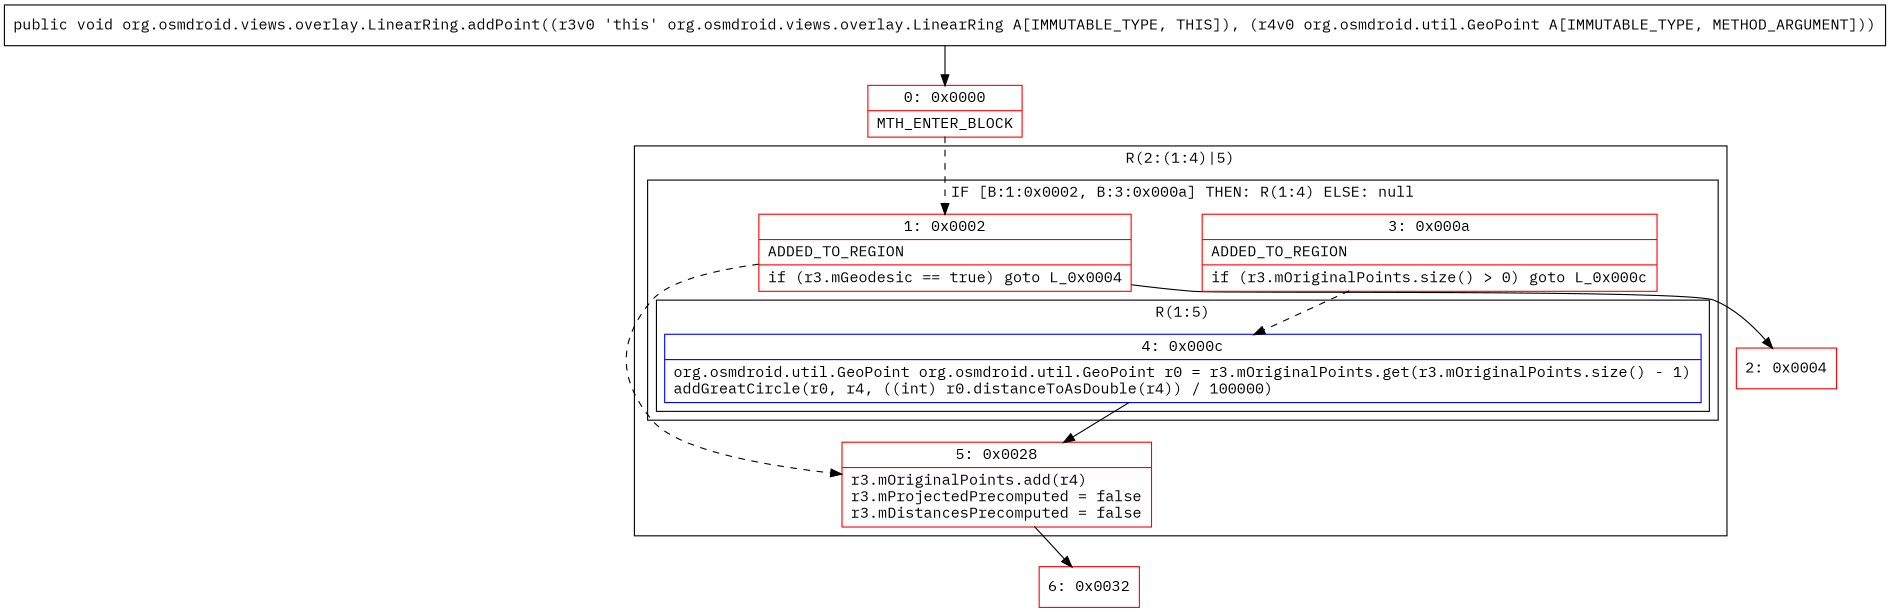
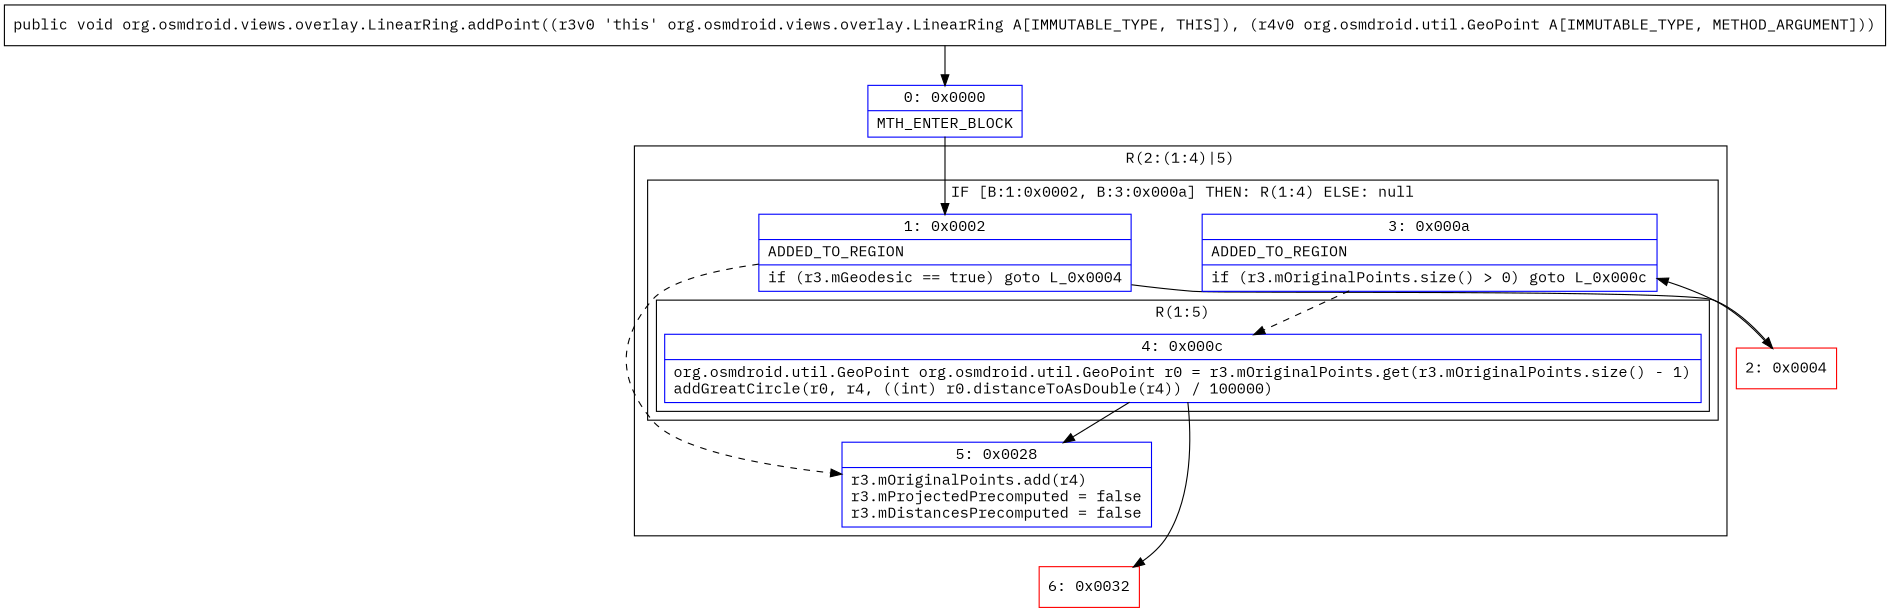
node "0: 0x0000": color red -> blue
edge "0: 0x0000" -> "1: 0x0002": style dashed -> solid
node "1: 0x0002": color red -> blue
node "3: 0x000a": color red -> blue
edge "2: 0x0004" -> "3: 0x000a": added
node "5: 0x0028": color red -> blue
edge "5: 0x0028" -> "6: 0x0032": now "4: 0x000c" -> "6: 0x0032"
